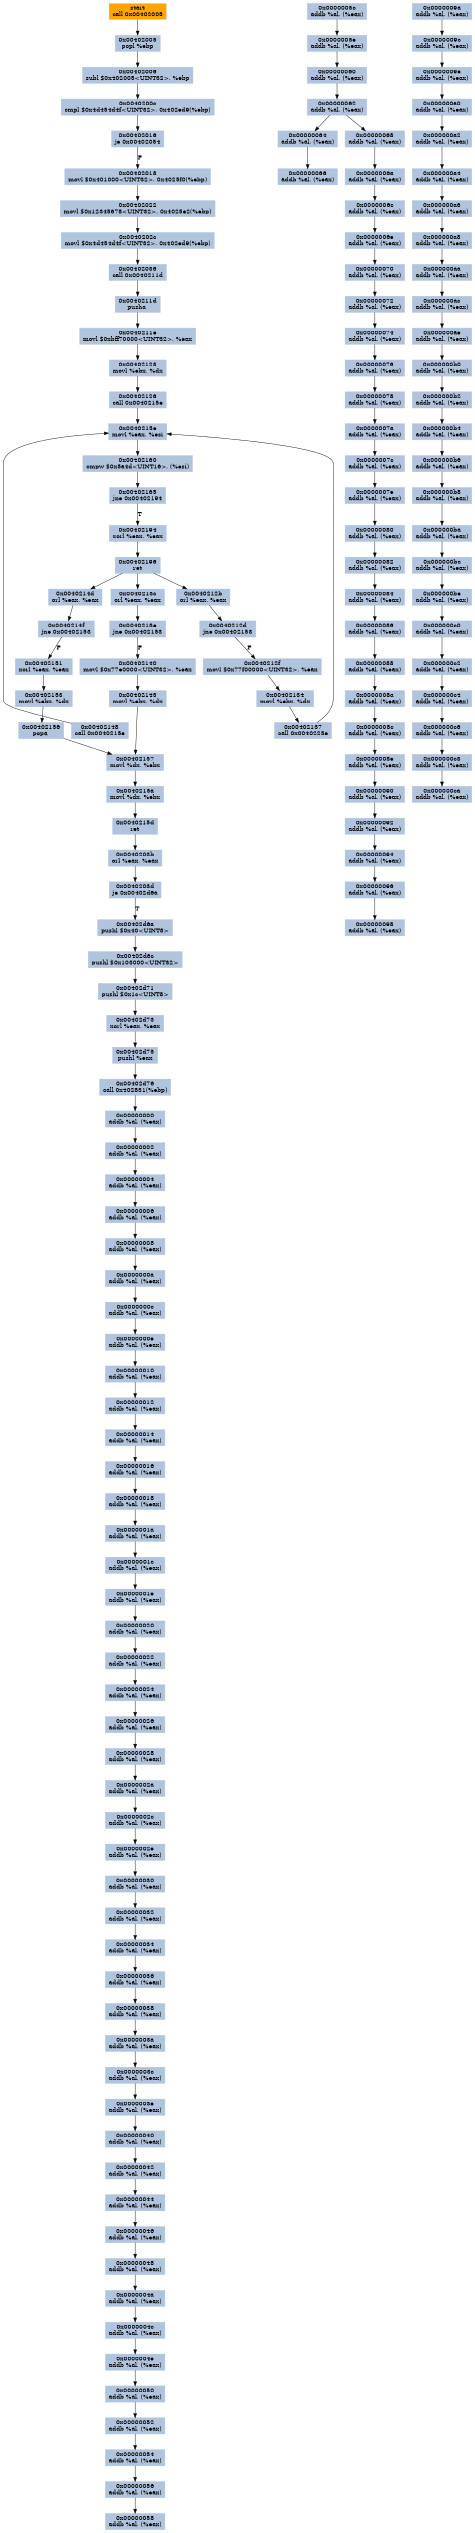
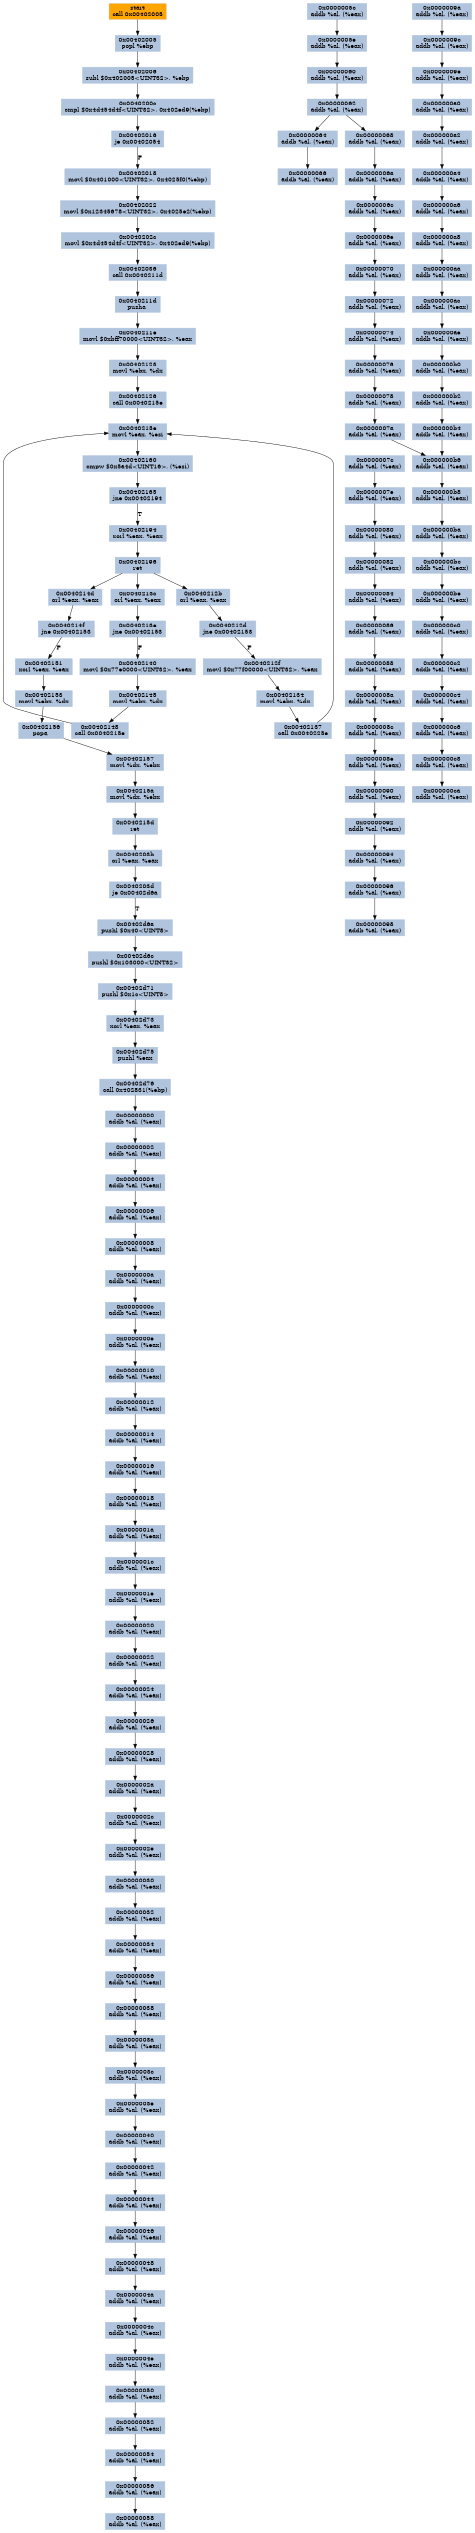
edge "0x0000007a addb %al, (%eax)" -> "0x0000007c addb %al, (%eax)": now "0x0000007a addb %al, (%eax)" -> "0x000000b6 addb %al, (%eax)"
edge "0x00402145 movl %ebx, %dx" -> "0x00402157 movl %dx, %ebx": now "0x00402145 movl %ebx, %dx" -> "0x00402148 call 0x0040215e"
